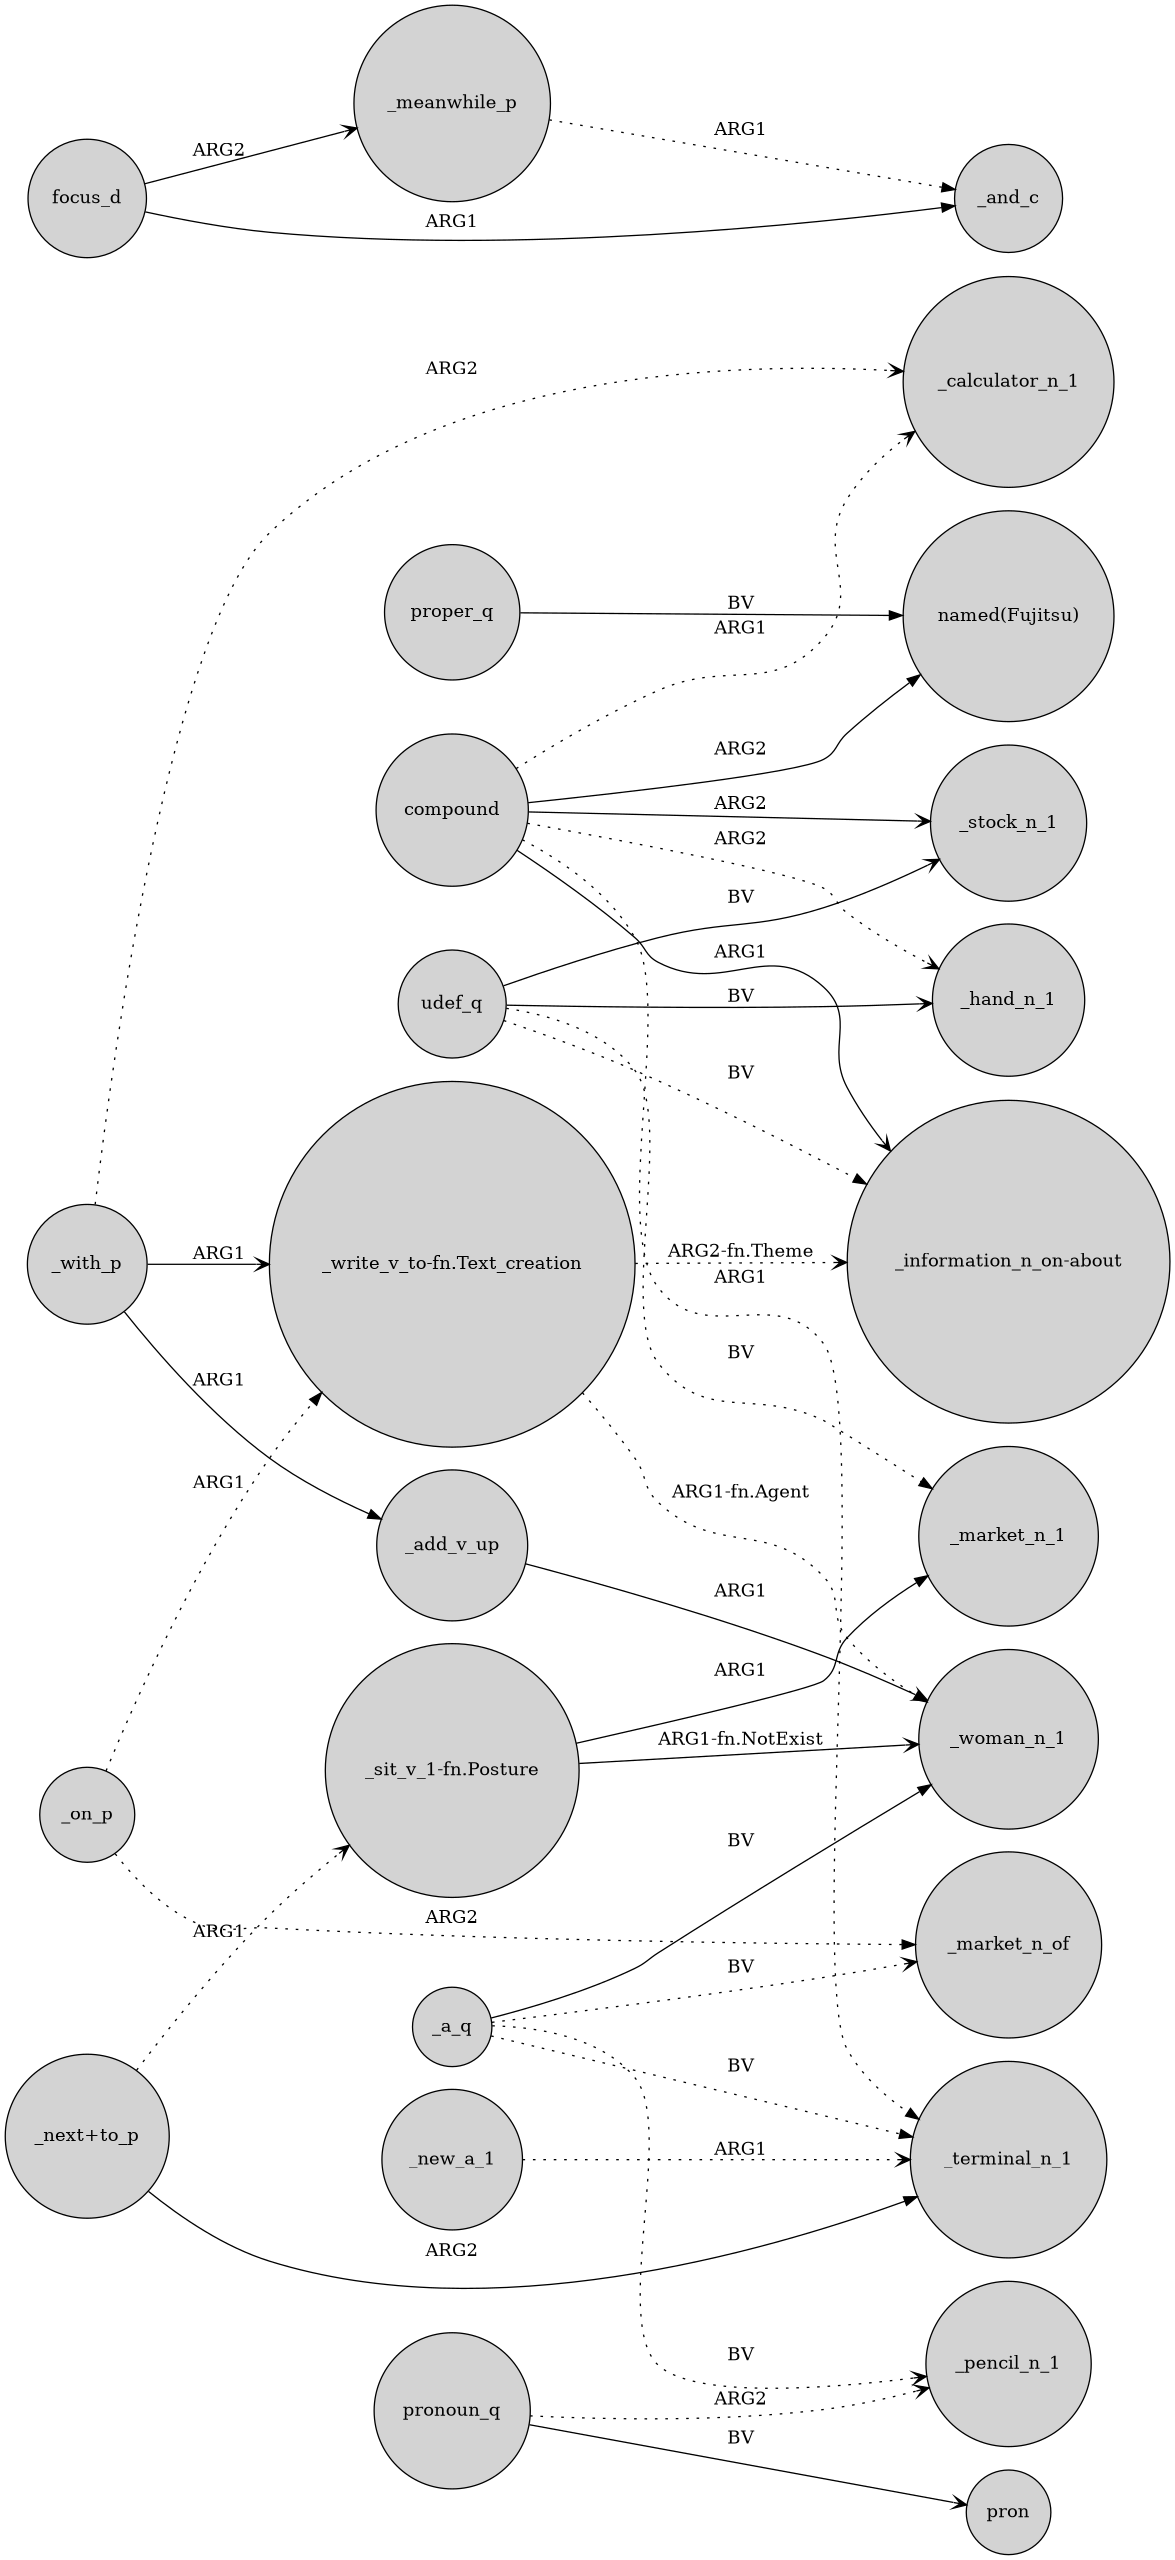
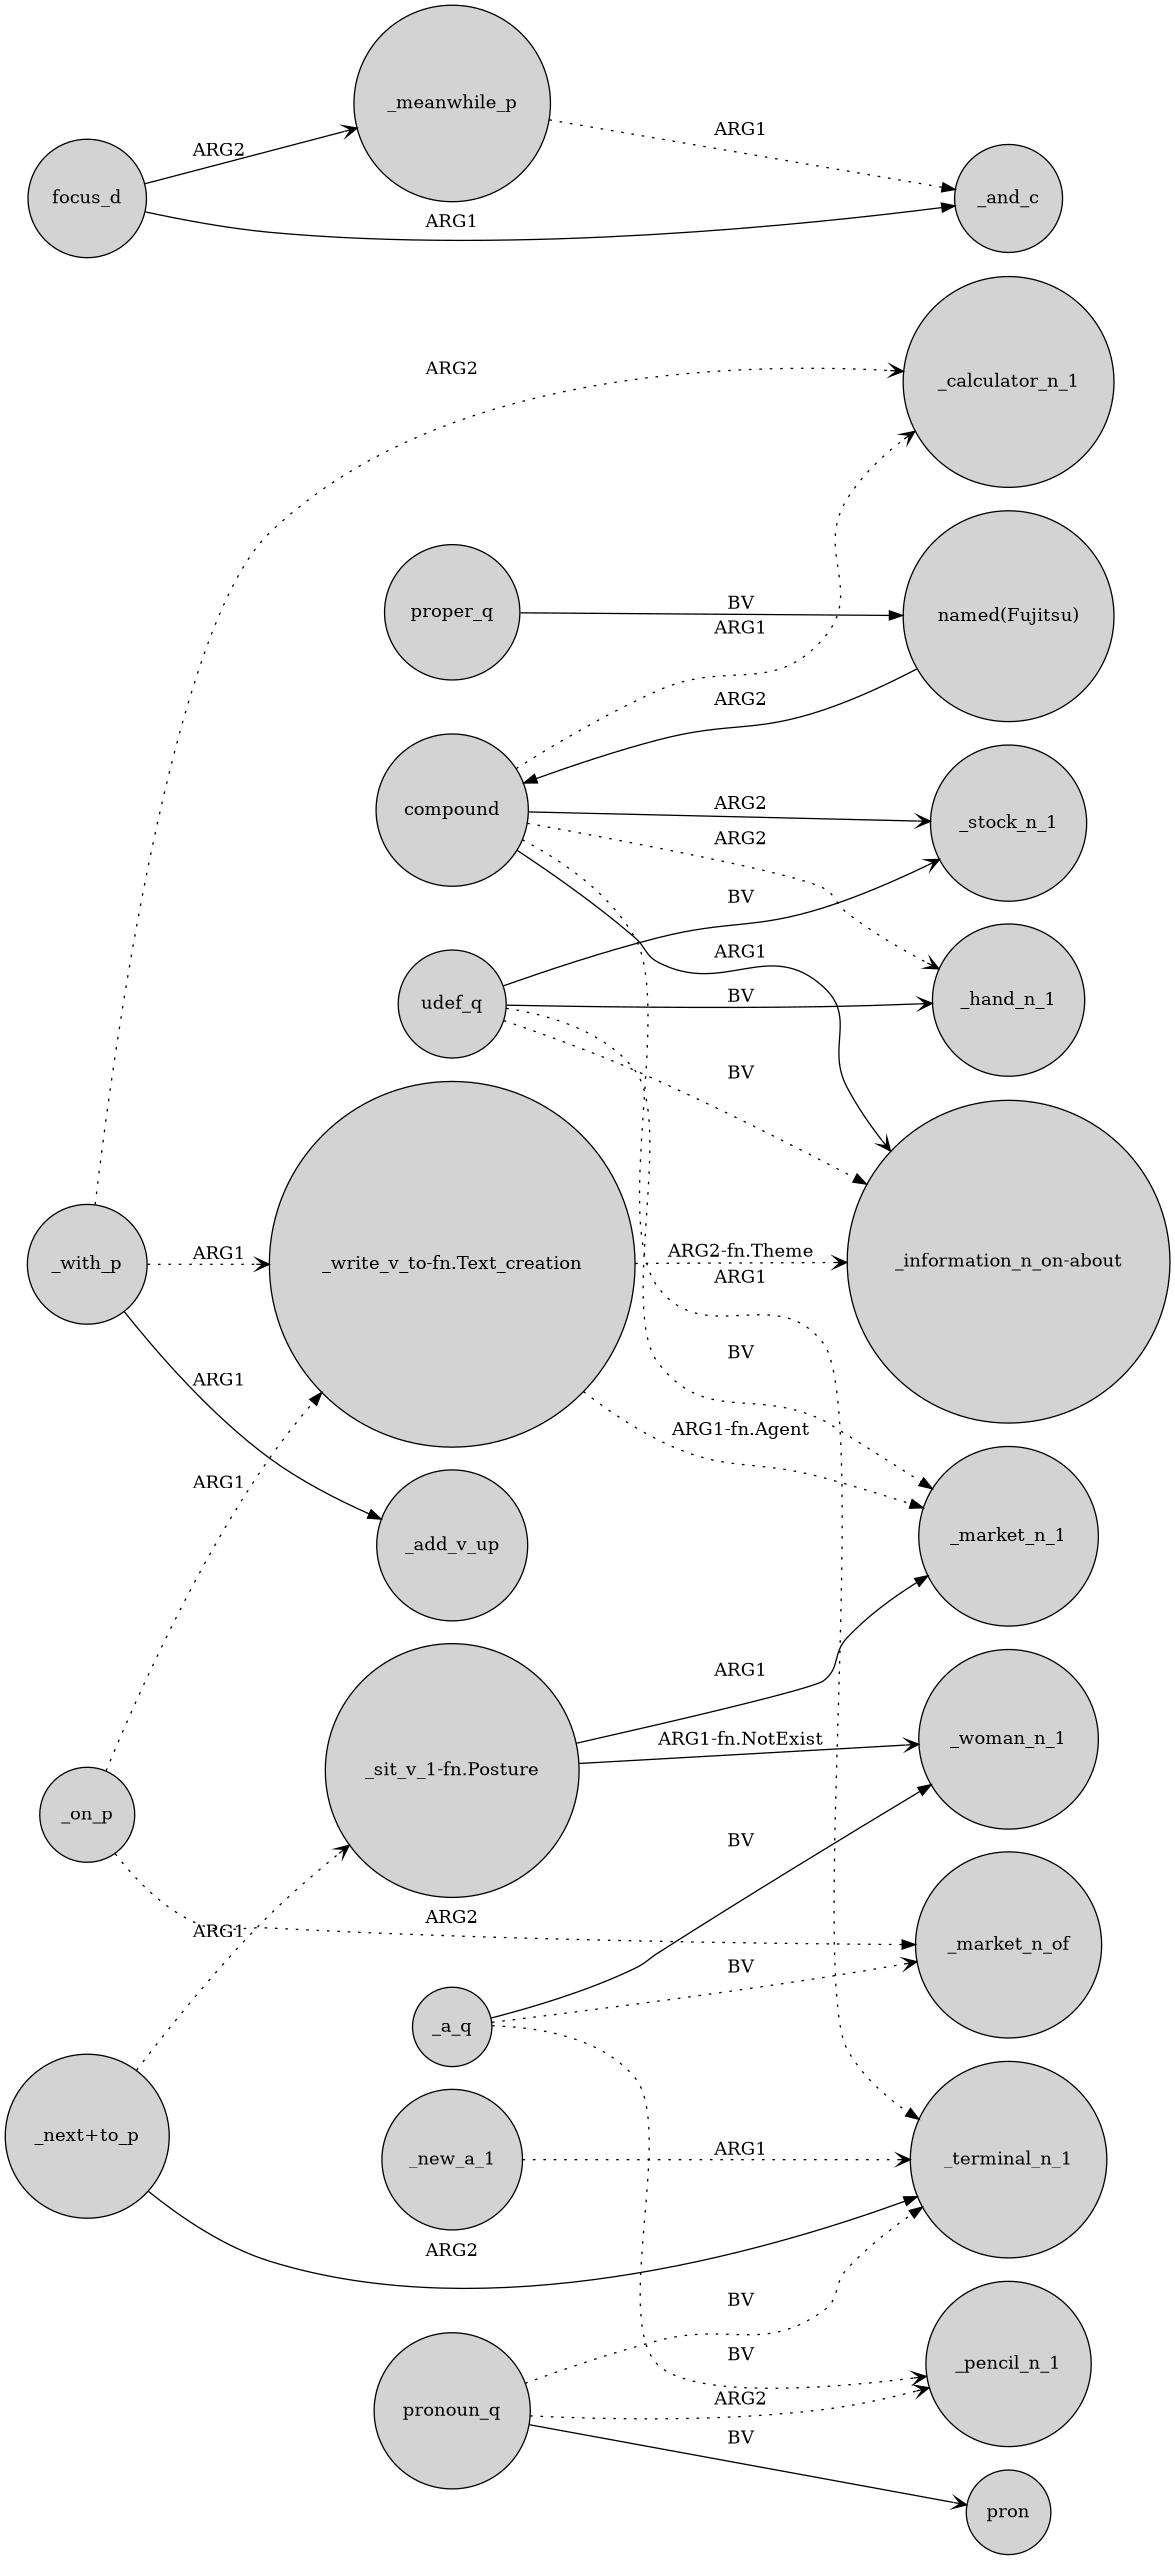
edge "compound" -> "named(Fujitsu)": reversed
edge "_with_p" -> "_write_v_to-fn.Text_creation": style solid -> dotted
edge "_write_v_to-fn.Text_creation" -> "_woman_n_1": now "_write_v_to-fn.Text_creation" -> "_market_n_1"
edge "_add_v_up" -> "_woman_n_1": removed, label "ARG1"
edge "_a_q" -> "_terminal_n_1": now "pronoun_q" -> "_terminal_n_1"
